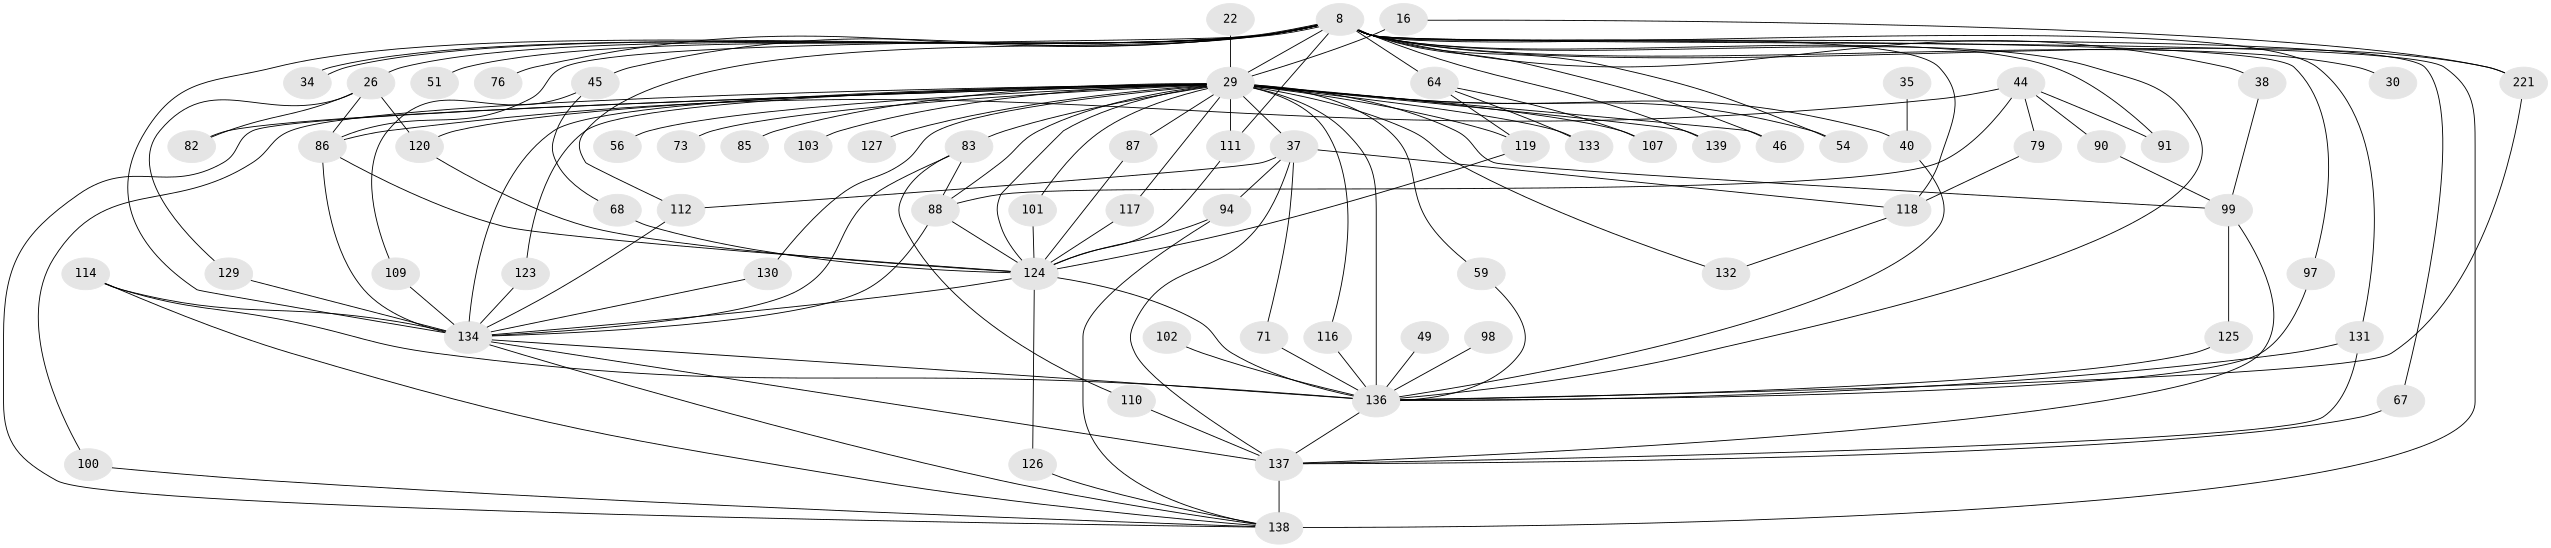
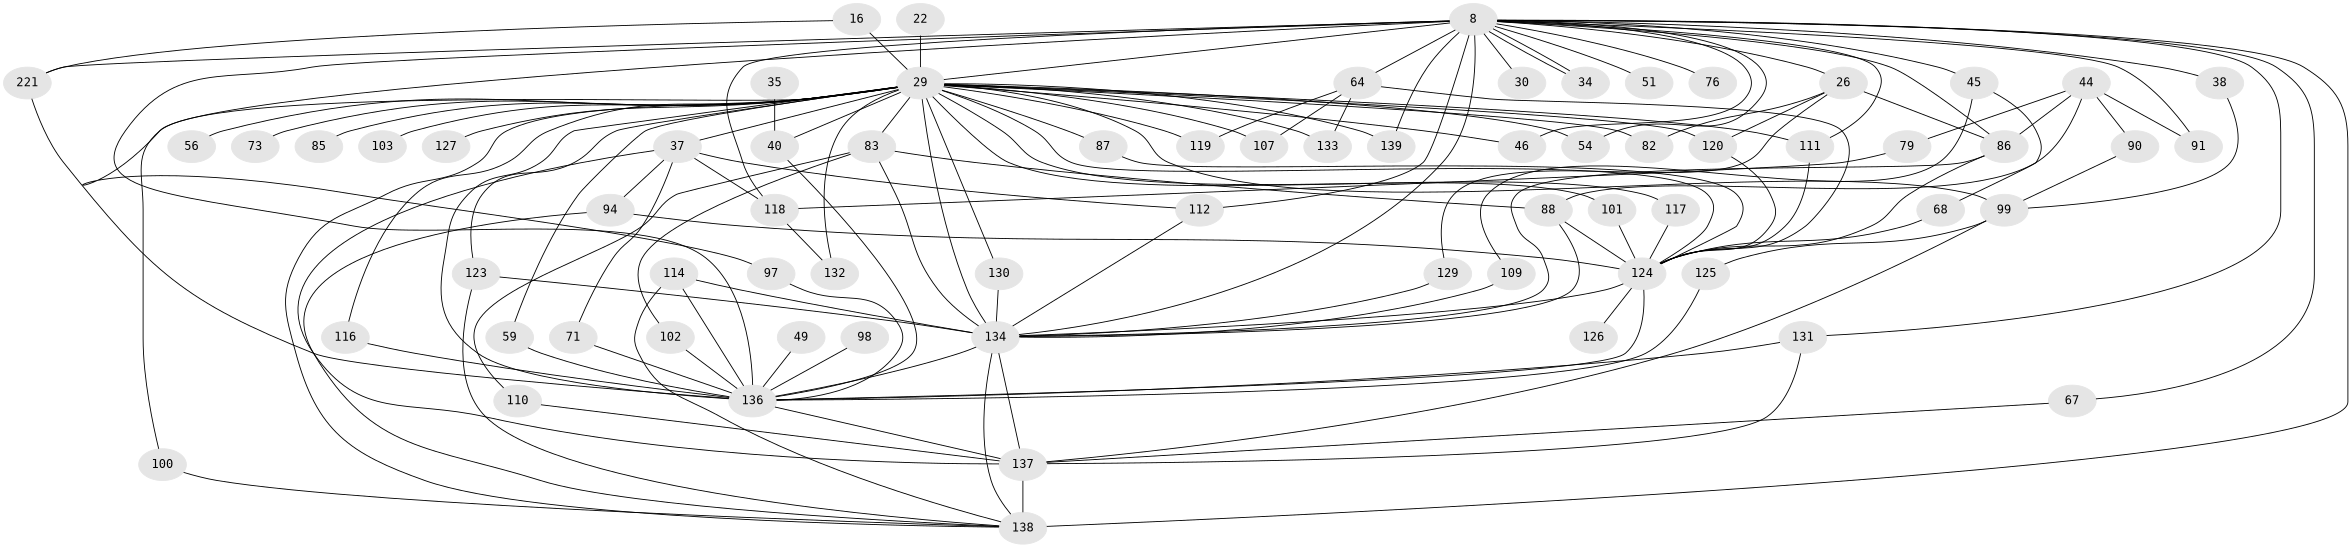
edge "29" -- "88": removed
edge "83" -- "102": added
edge "119" -- "124": now "64" -- "124"
edge "126" -- "138": now "123" -- "138"
